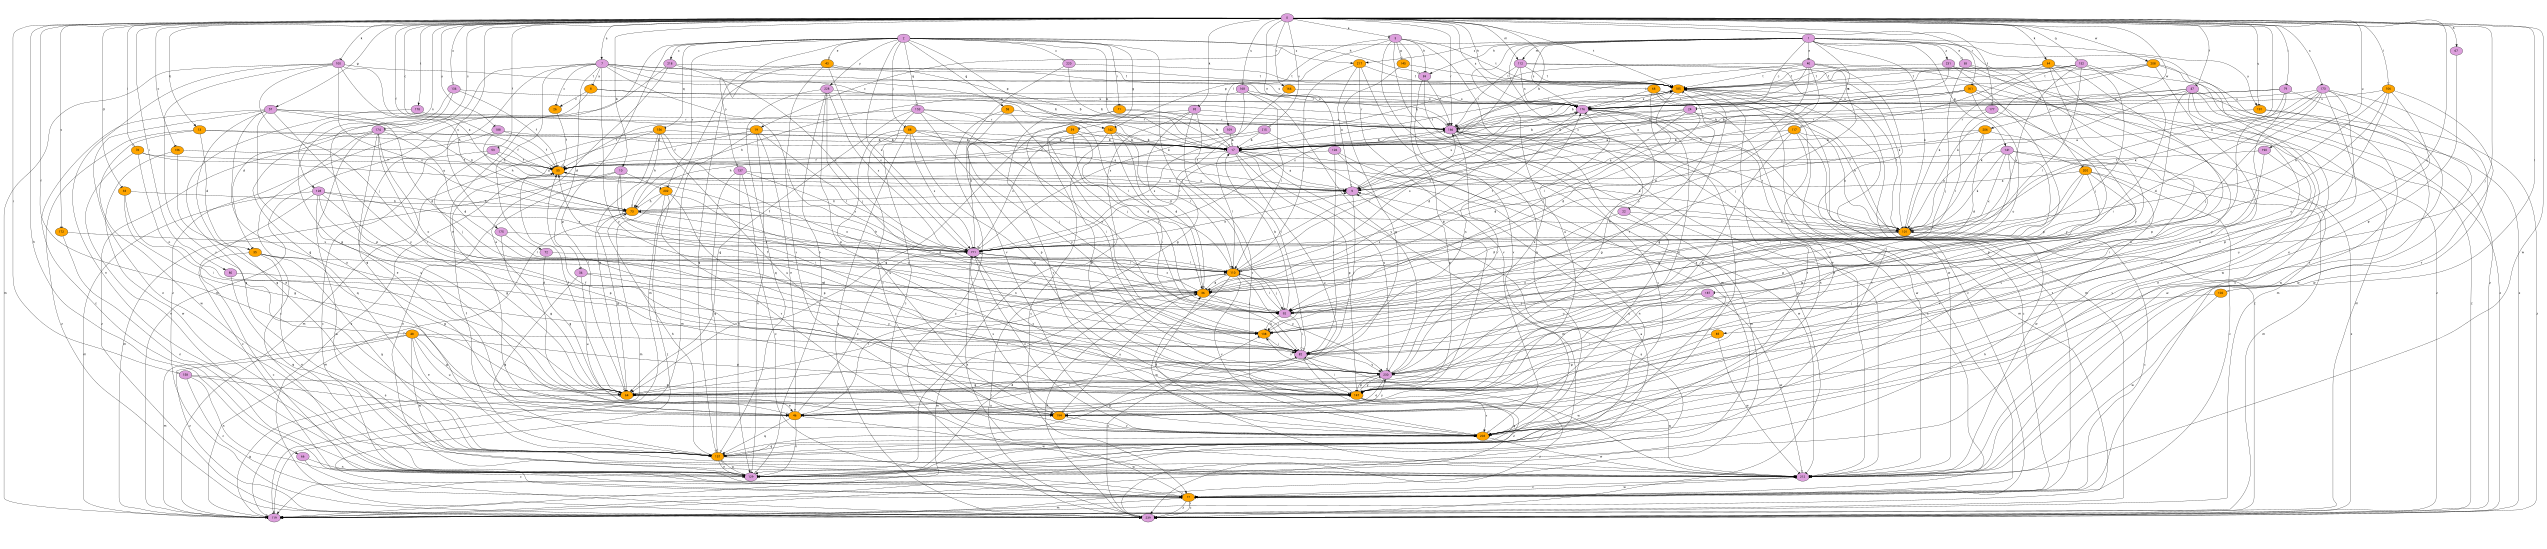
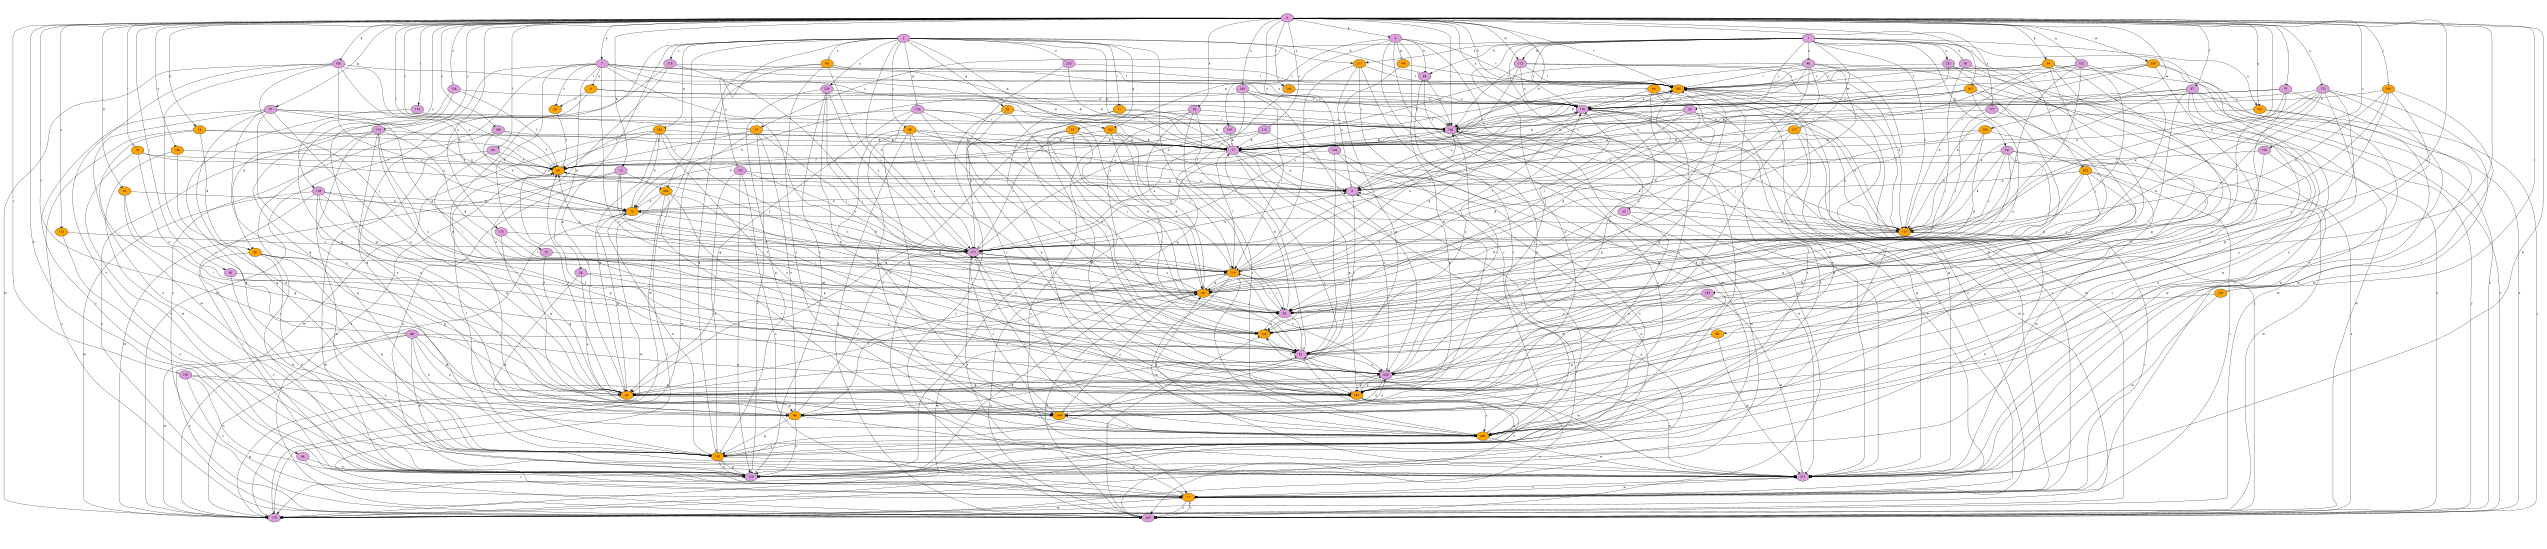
node "67": removed
edge "152" -> "176": removed, label "s"
node "48": fillcolor orange -> plum
